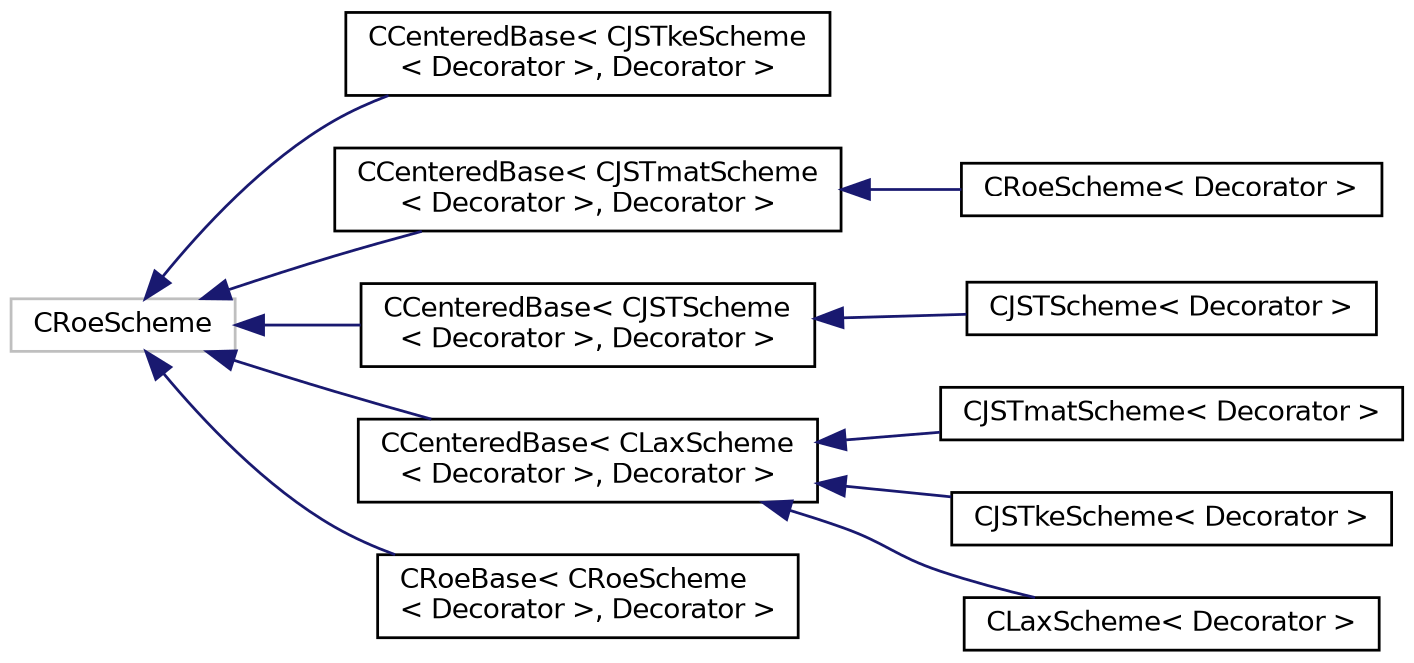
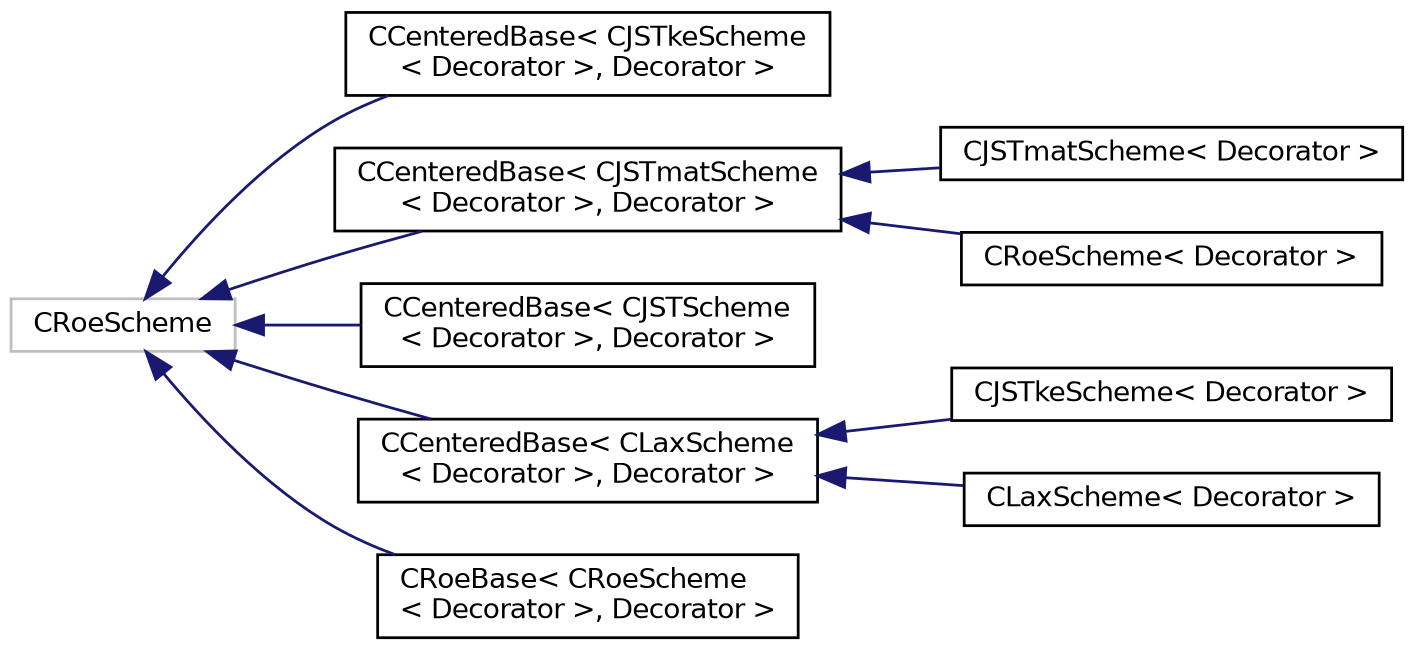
node "CJSTScheme< Decorator >": removed
edge "CJSTmatScheme< Decorator >" -> "CCenteredBase< CLaxScheme < Decorator >, Decorator >": now "CJSTmatScheme< Decorator >" -> "CCenteredBase< CJSTmatScheme < Decorator >, Decorator >"
